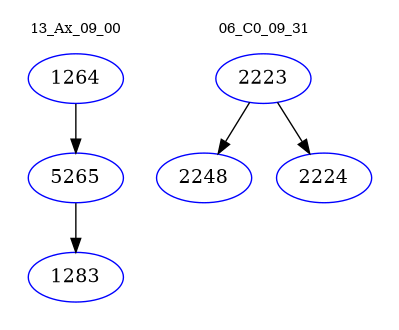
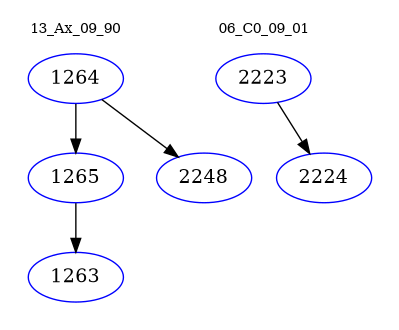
cluster "13_Ax_09_00": label "13_Ax_09_00" -> "13_Ax_09_90"
cluster "06_C0_09_31": label "06_C0_09_31" -> "06_C0_09_01"
edge "2223" -> "2248": now "1264" -> "2248"
node "5265": label "5265" -> "1265"
node "1283": label "1283" -> "1263"
